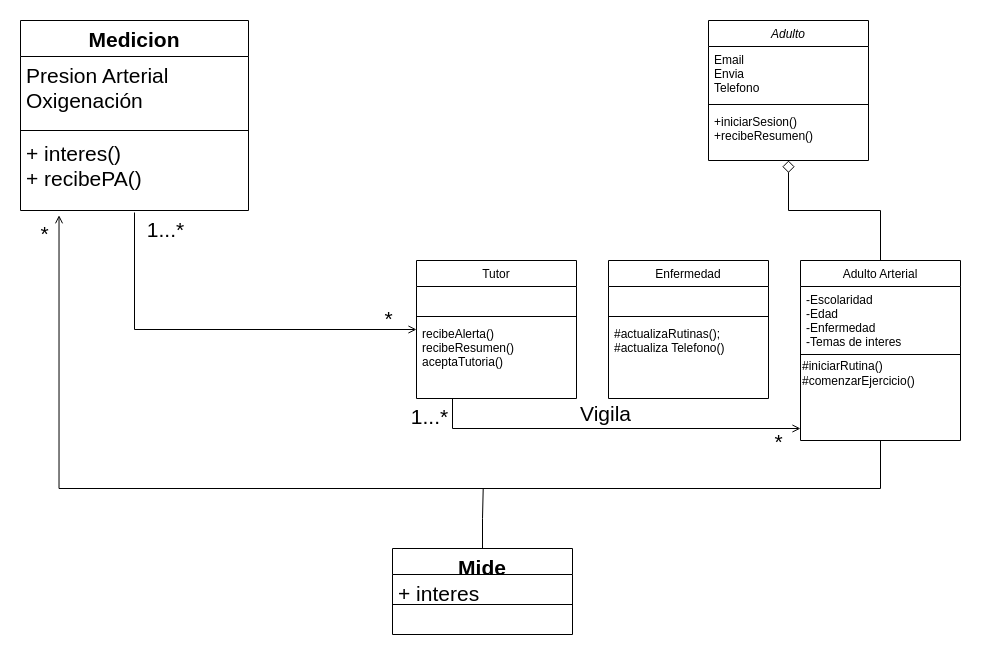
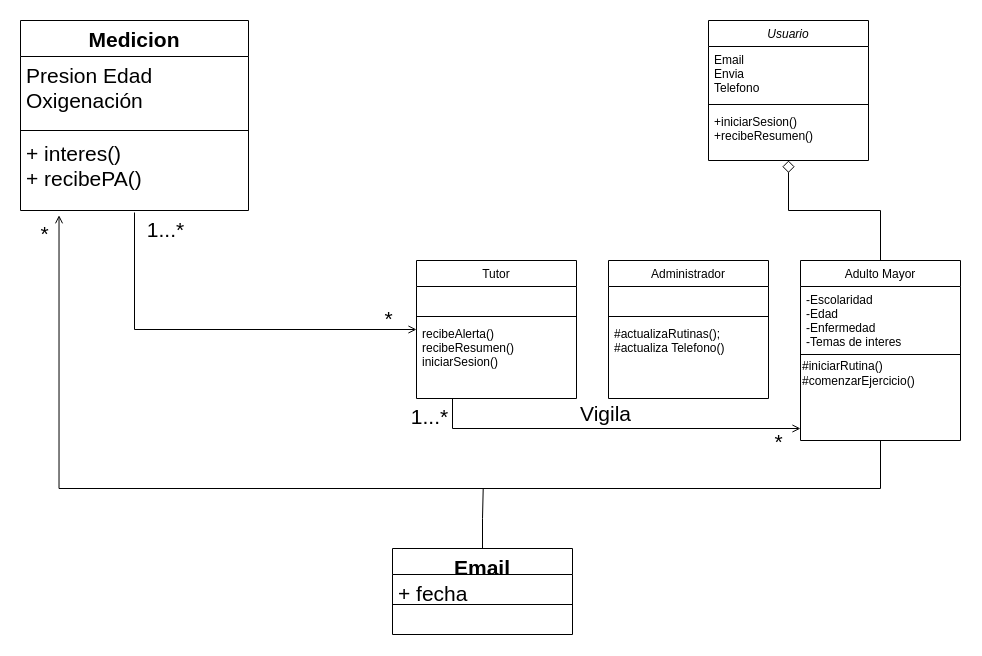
node "Adulto": label "Adulto" -> "Usuario"
node "Presion Arterial Oxigenación": label "Presion Arterial Oxigenación" -> "Presion Edad Oxigenación"
node "Enfermedad": label "Enfermedad" -> "Administrador"
node "Adulto Arterial": label "Adulto Arterial" -> "Adulto Mayor"
node "recibeAlerta() recibeResumen() aceptaTutoria()": label "recibeAlerta() recibeResumen() aceptaTutoria()" -> "recibeAlerta() recibeResumen() iniciarSesion()"
node "Mide": label "Mide" -> "Email"
node "+ interes": label "+ interes" -> "+ fecha"
